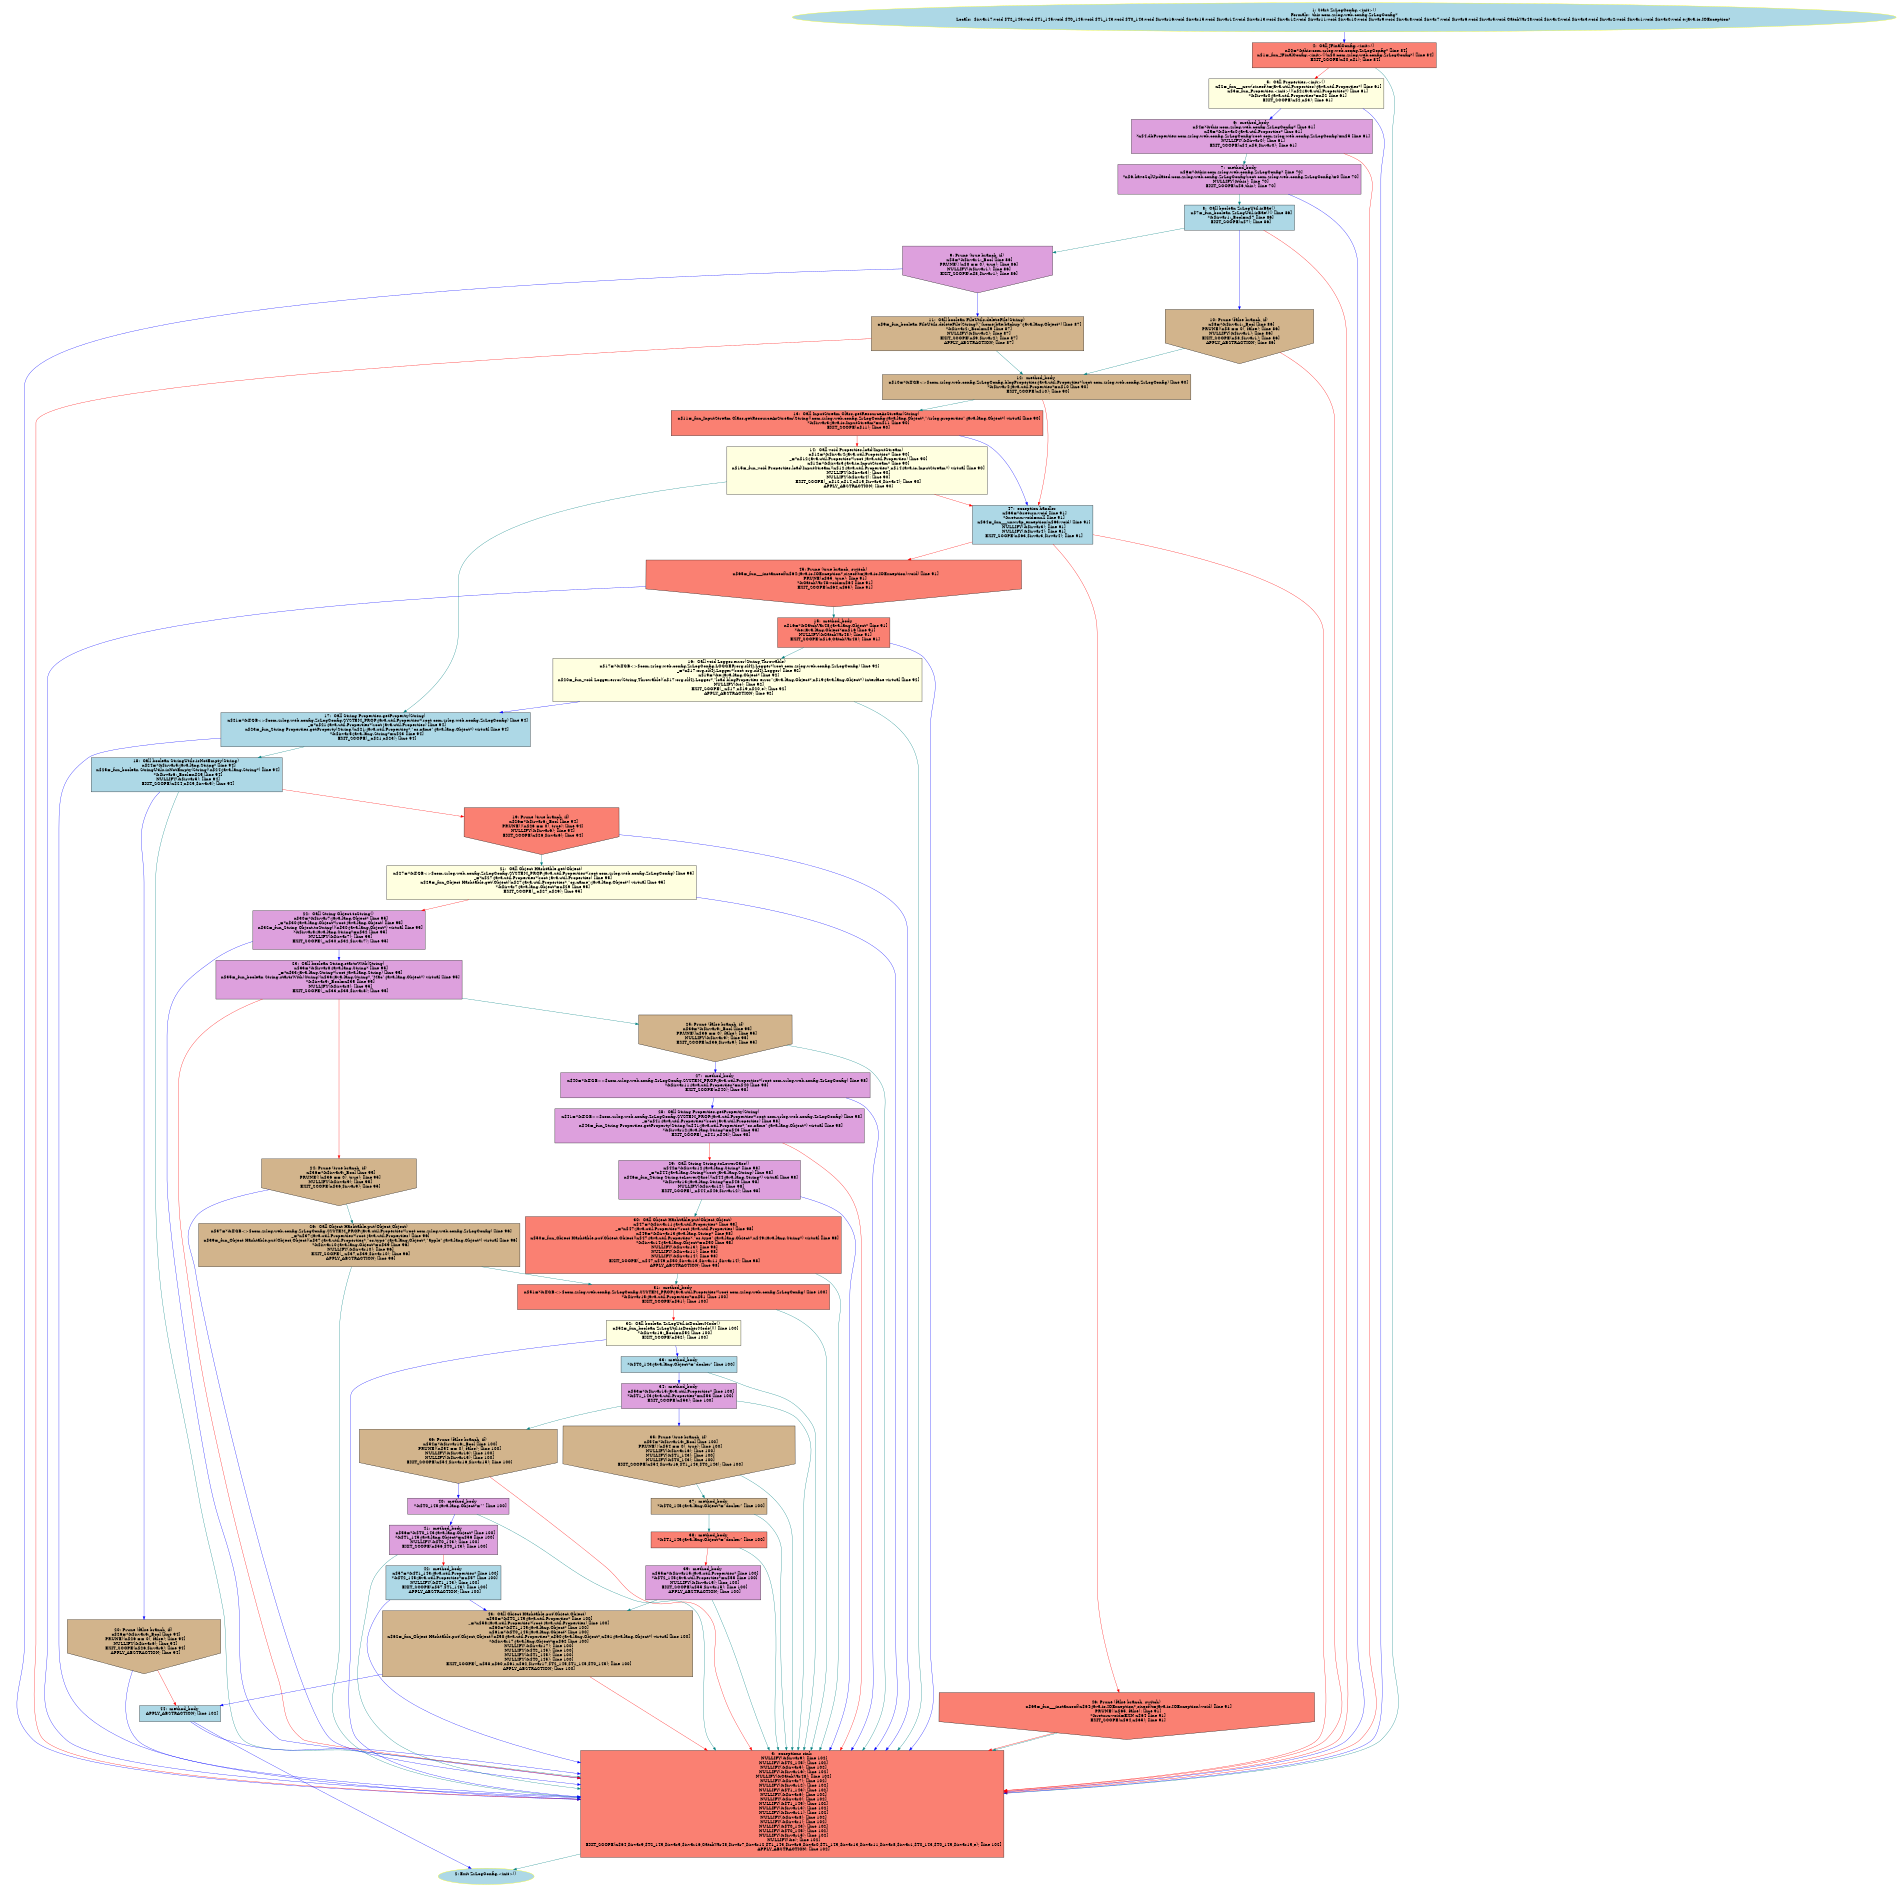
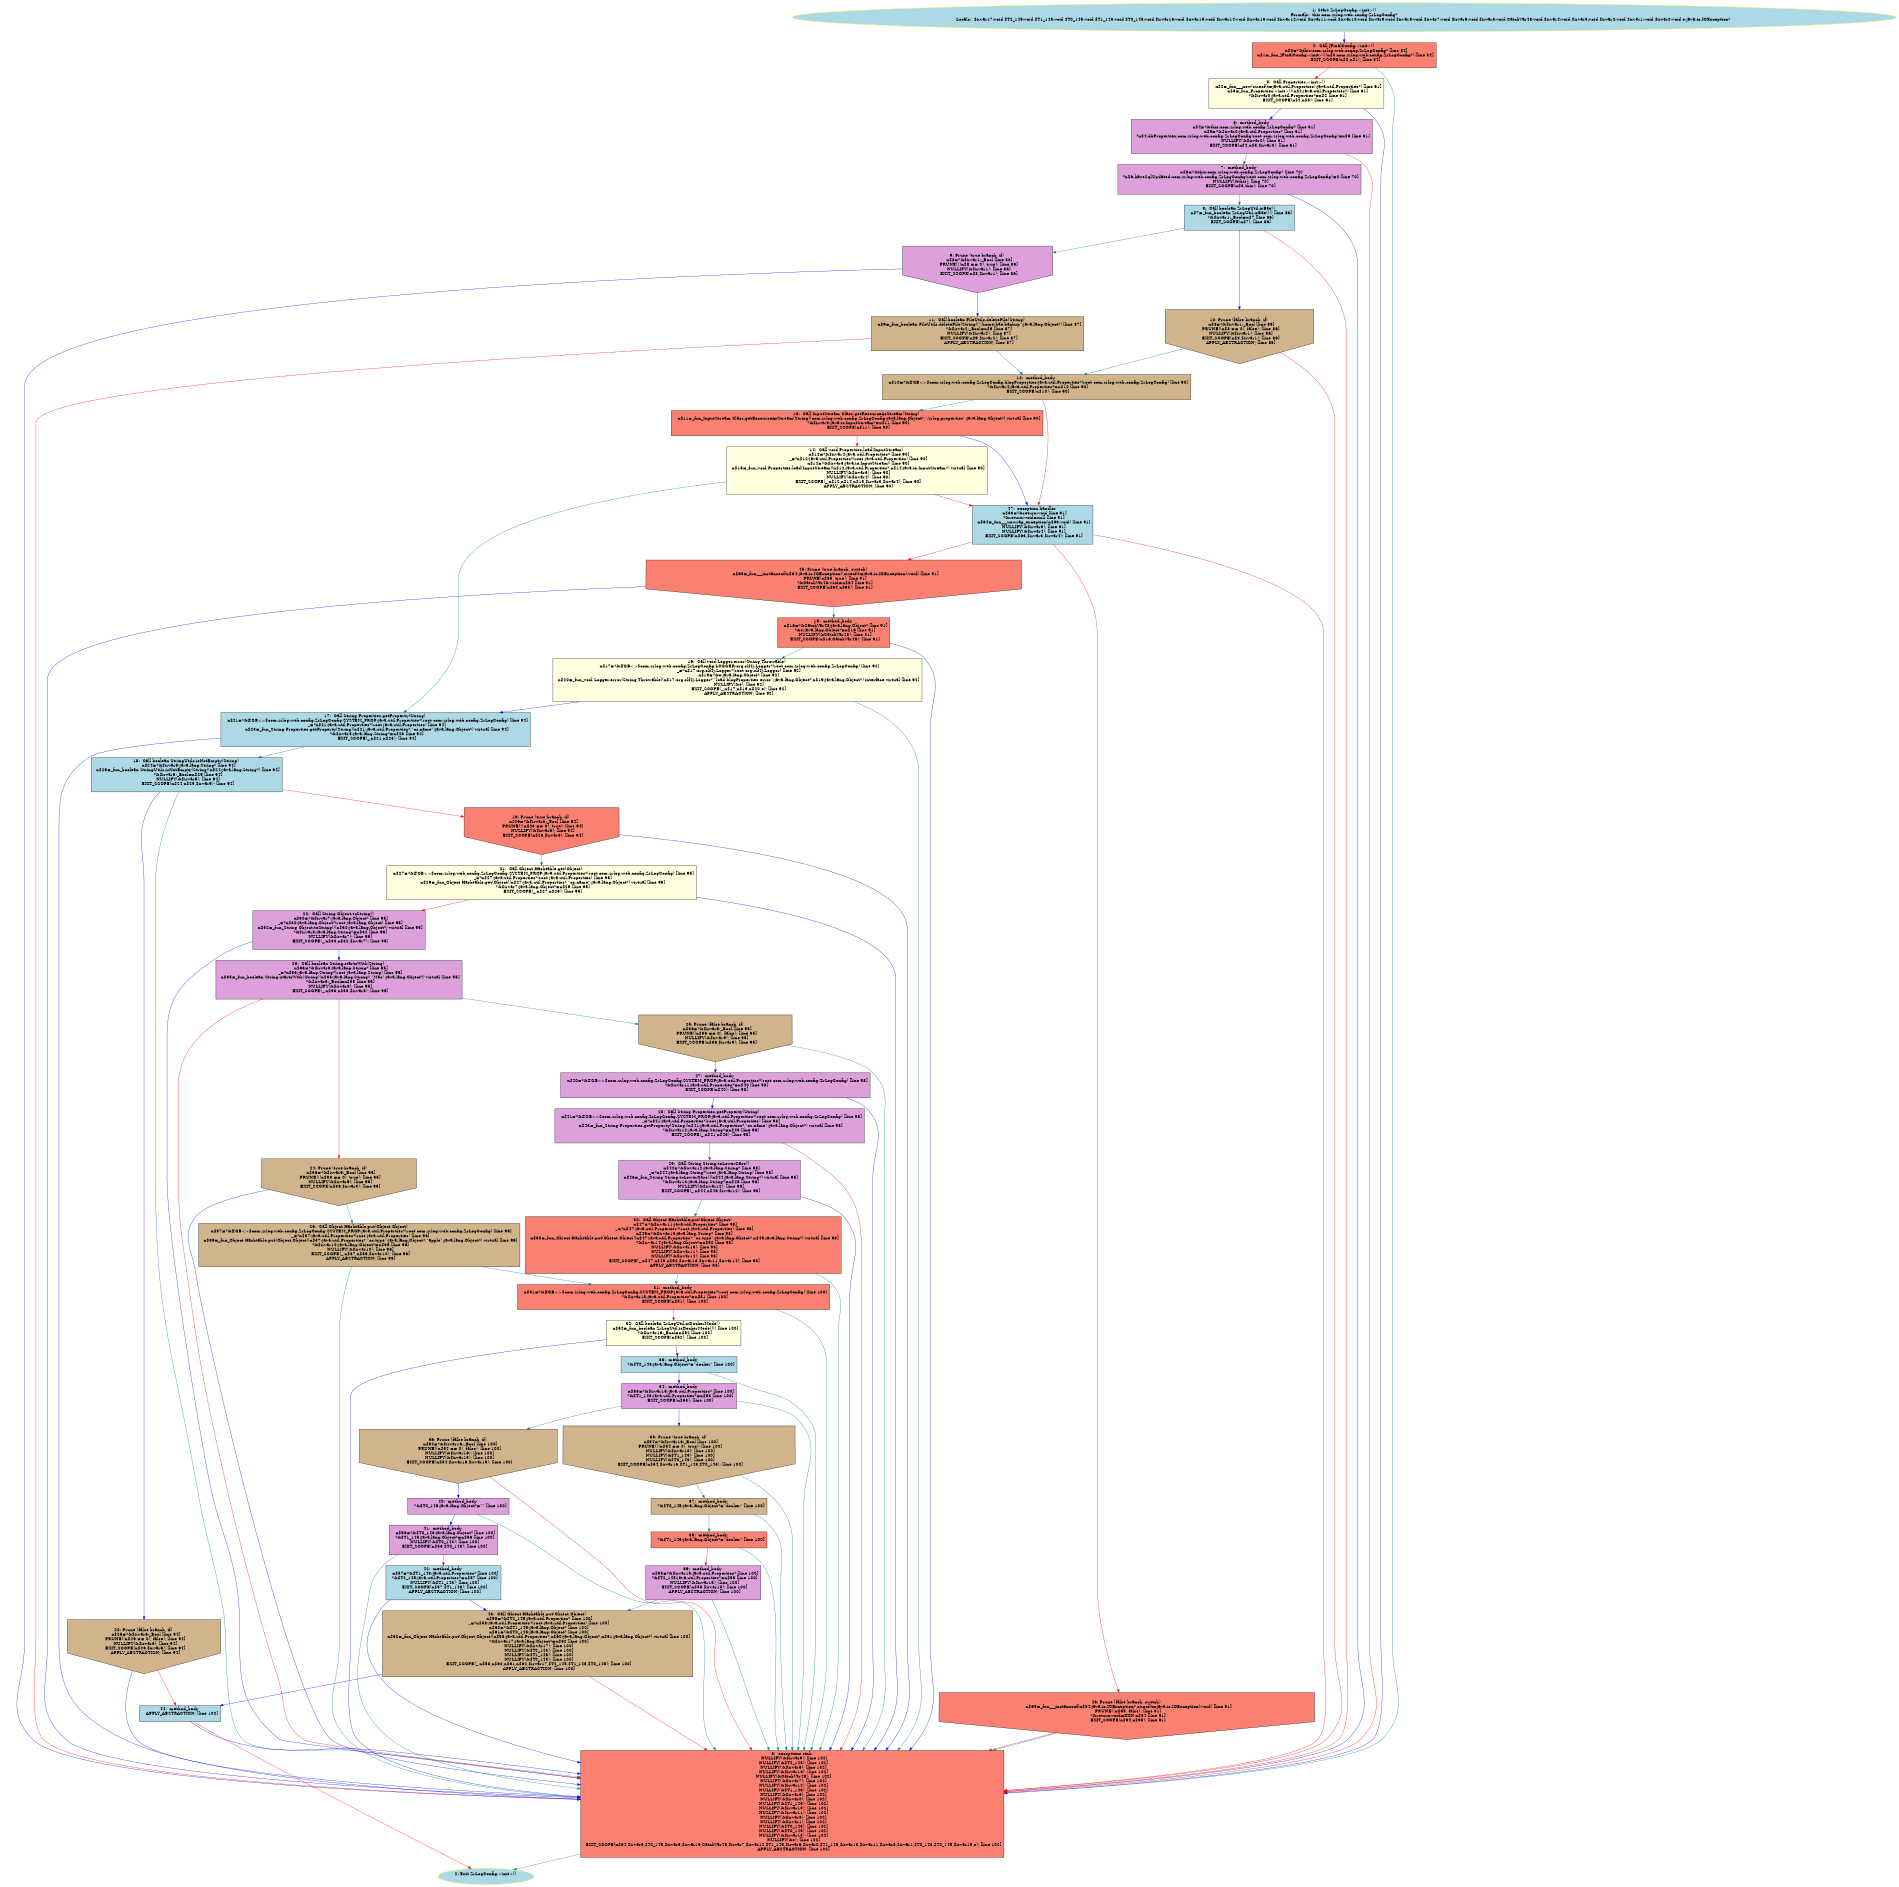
edge "44:  method_body APPLY_ABSTRACTION; [line 102]" -> "2: Exit ZrLogConfig.<init>()": color blue -> red
